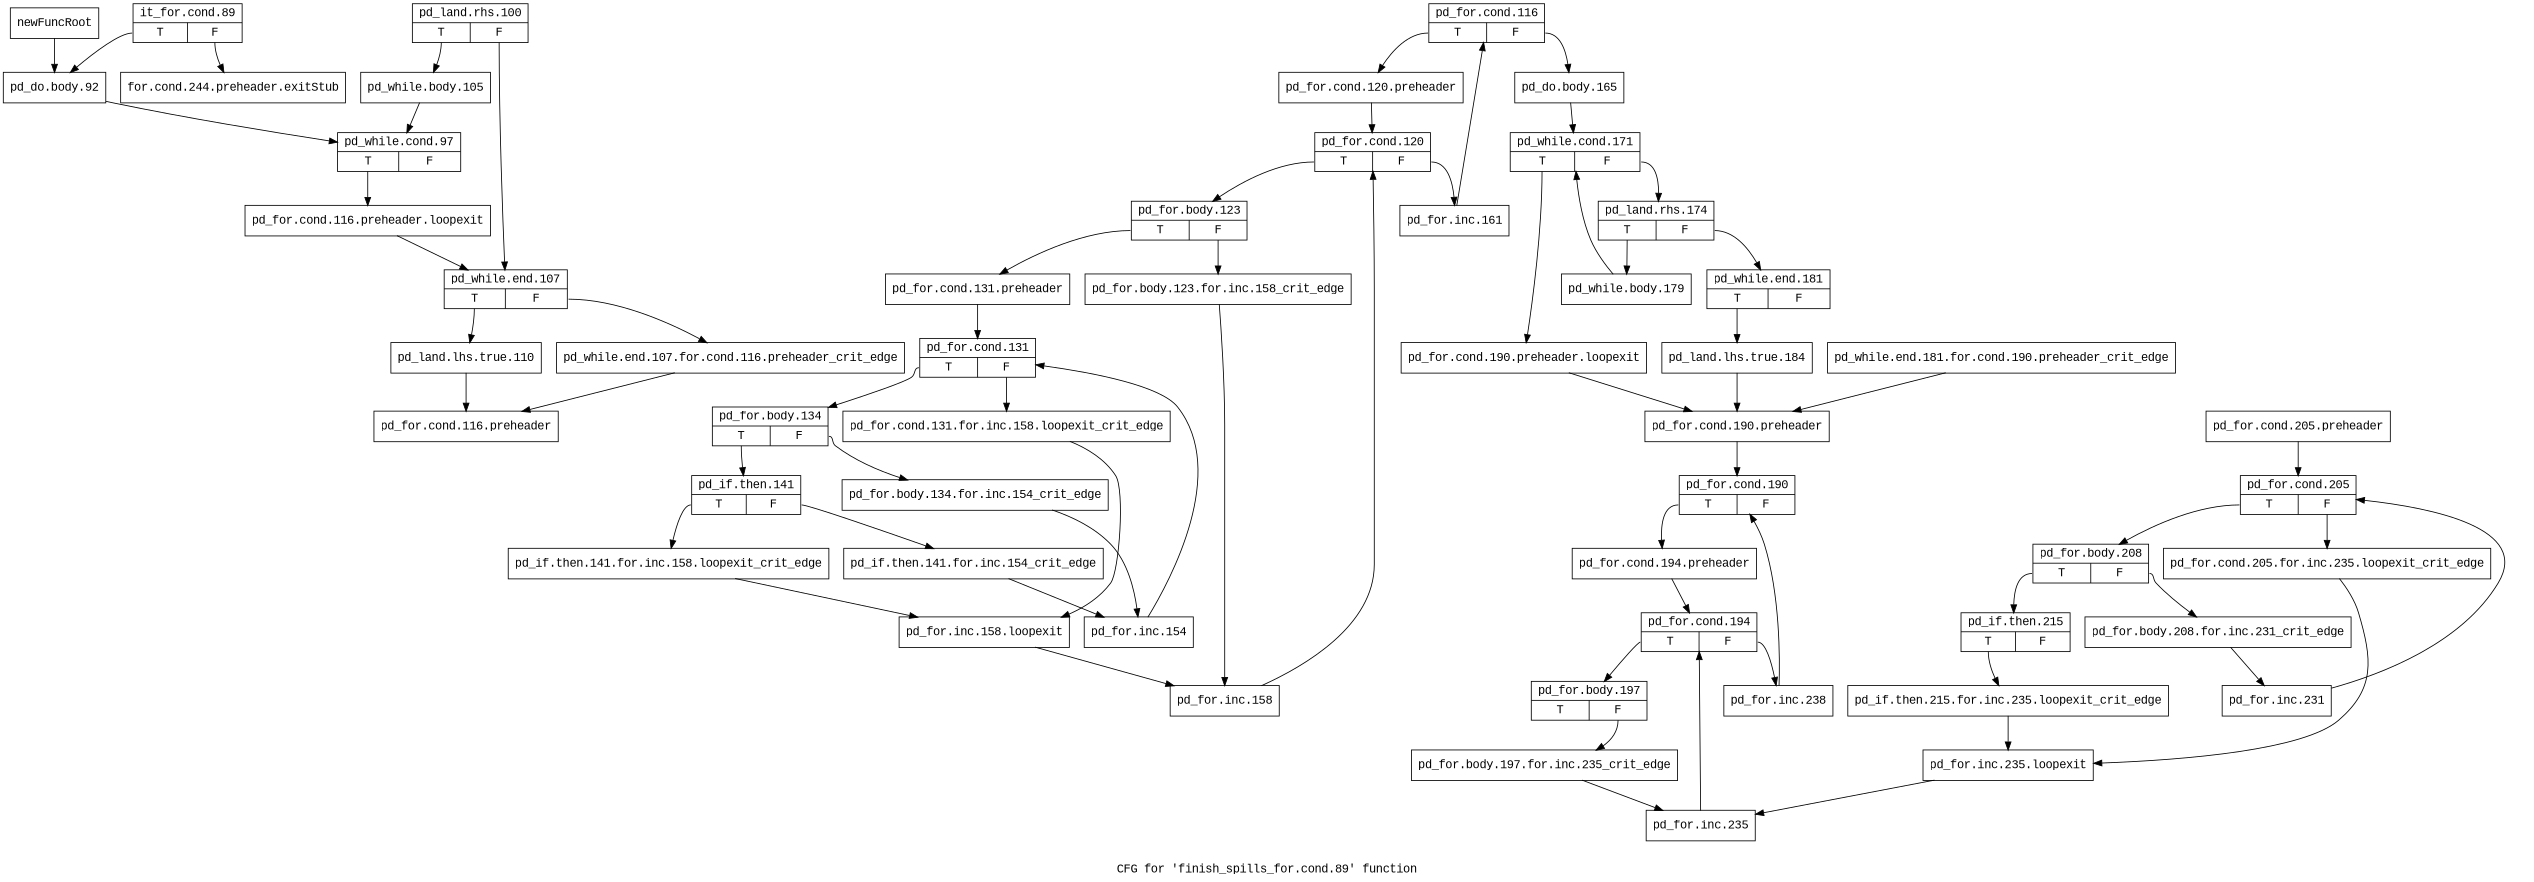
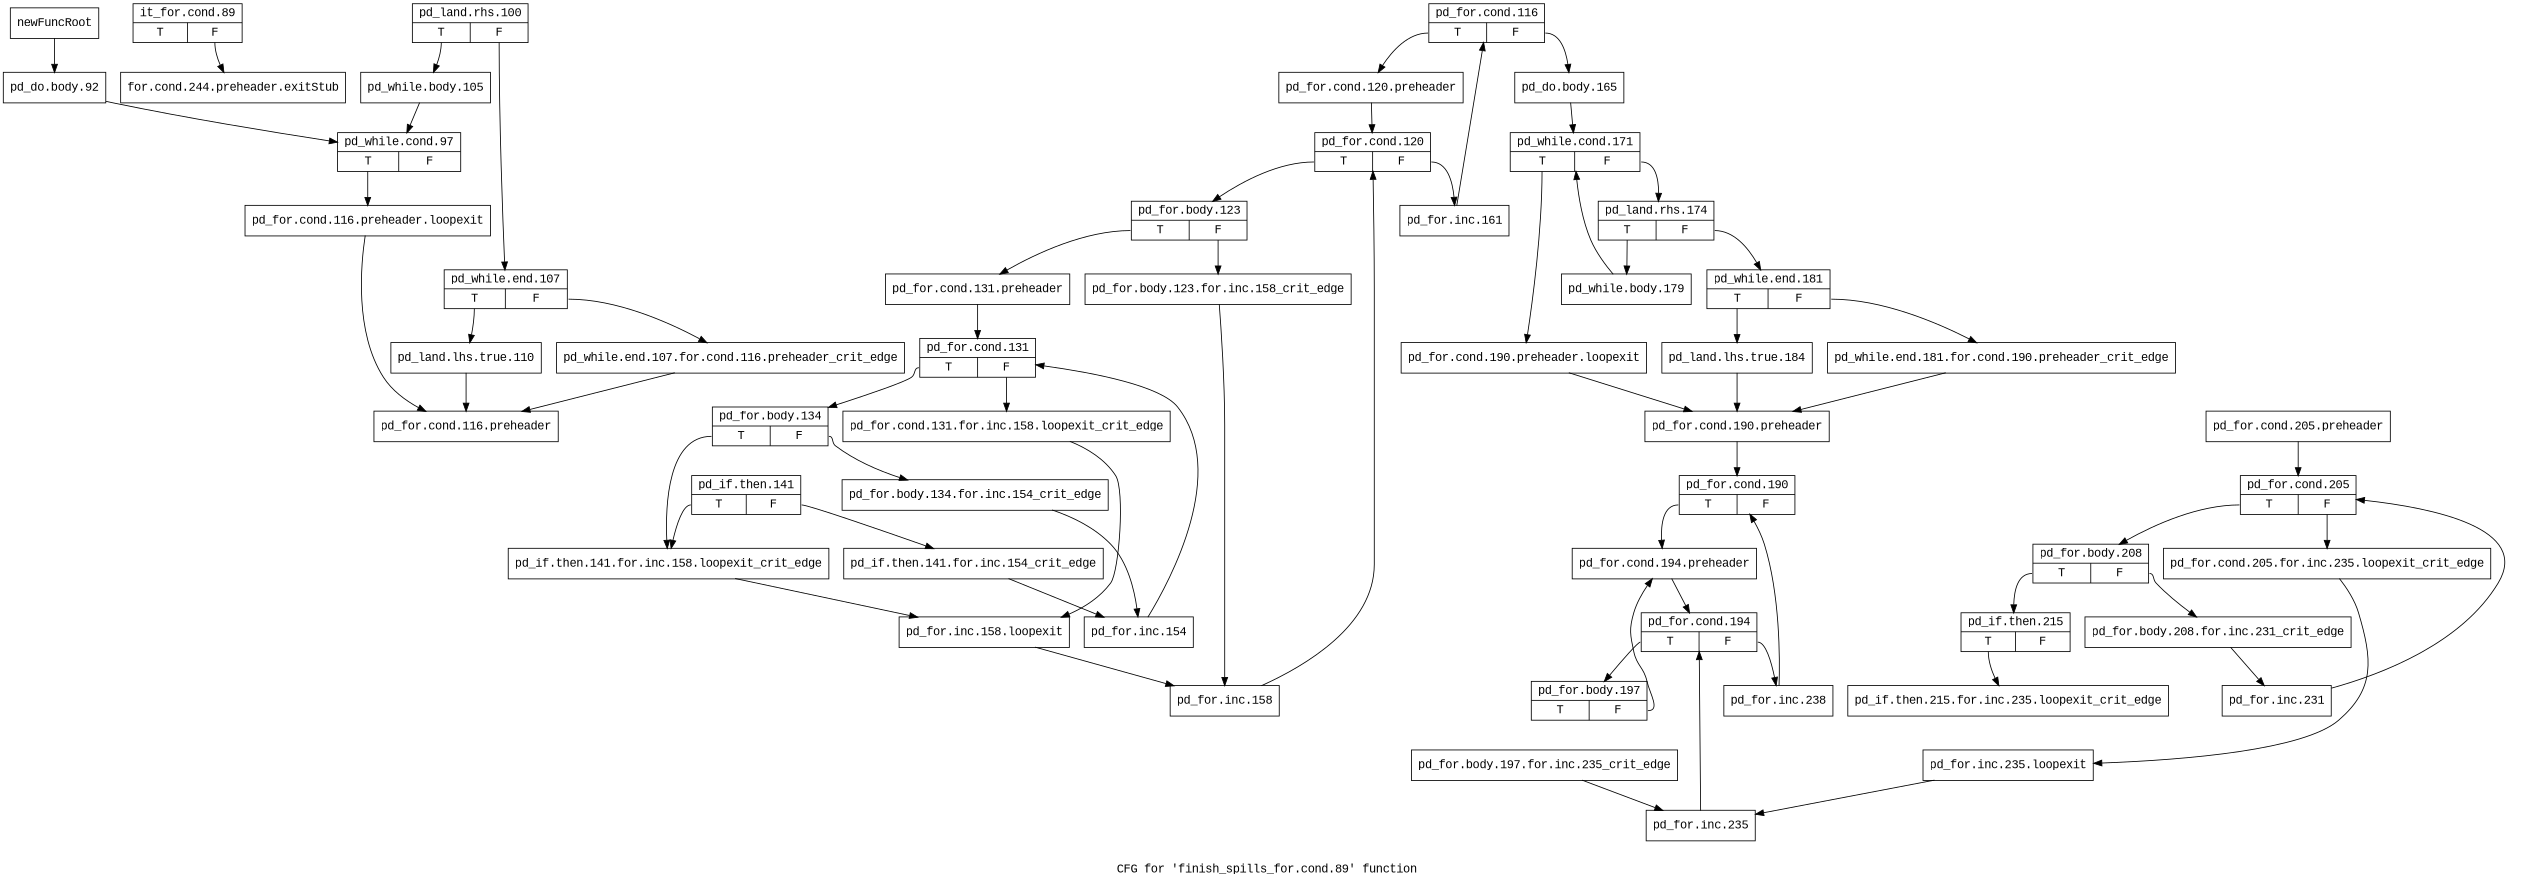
edge "it_for.cond.89" -> "pd_do.body.92": removed
edge "pd_for.cond.116.preheader.loopexit" -> "pd_while.end.107": now "pd_for.cond.116.preheader.loopexit" -> "pd_for.cond.116.preheader"
edge "pd_while.end.181" -> "pd_while.end.181.for.cond.190.preheader_crit_edge": added
edge "pd_for.body.134" -> "pd_if.then.141": now "pd_for.body.134" -> "pd_if.then.141.for.inc.158.loopexit_crit_edge"
edge "pd_if.then.215.for.inc.235.loopexit_crit_edge" -> "pd_for.inc.235.loopexit": removed
edge "pd_for.body.197" -> "pd_for.body.197.for.inc.235_crit_edge": now "pd_for.body.197" -> "pd_for.cond.194.preheader"
